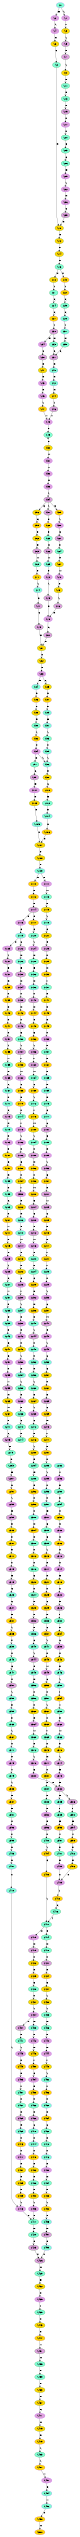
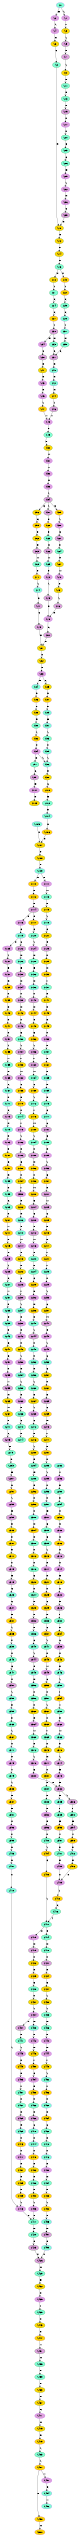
edge "S50" -> "S49": reversed
edge "S103" -> "S105": removed, label "K"
edge "S496" -> "S498": now "S487" -> "S498"
